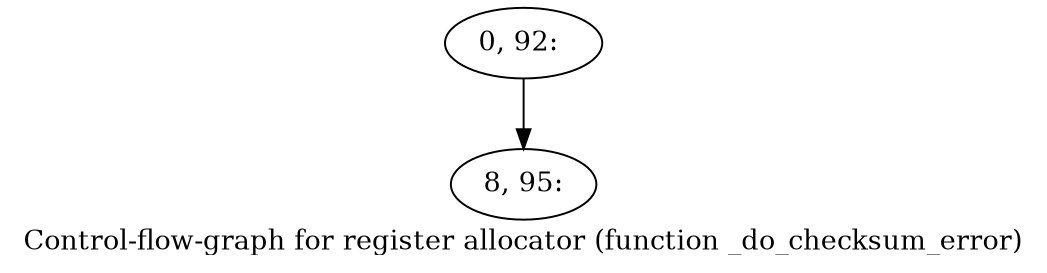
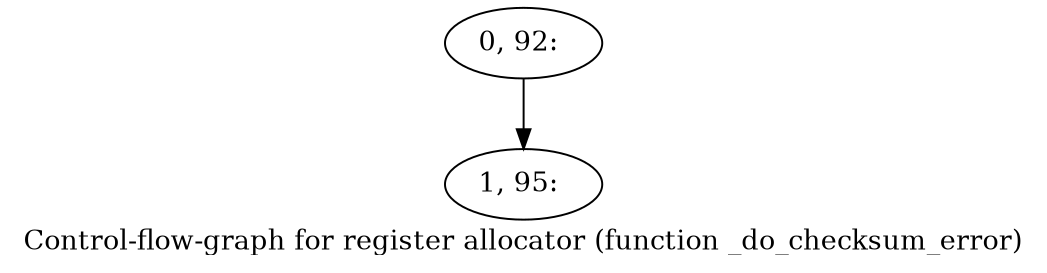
node "8, 95:": label "8, 95:" -> "1, 95:"
